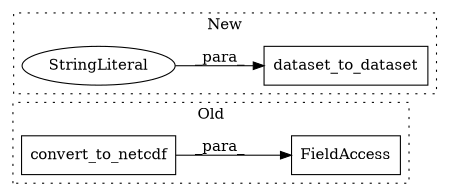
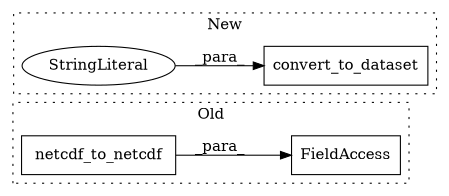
node "dataset_to_dataset": label "dataset_to_dataset" -> "convert_to_dataset"
node "convert_to_netcdf": label "convert_to_netcdf" -> "netcdf_to_netcdf"
